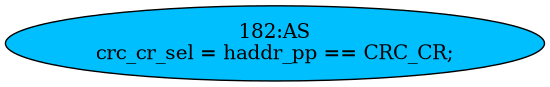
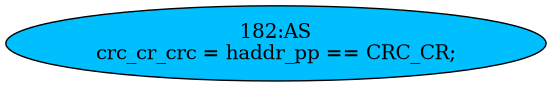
node "182:AS crc_cr_sel = haddr_pp == CRC_CR;": label "182:AS crc_cr_sel = haddr_pp == CRC_CR;" -> "182:AS crc_cr_crc = haddr_pp == CRC_CR;"
